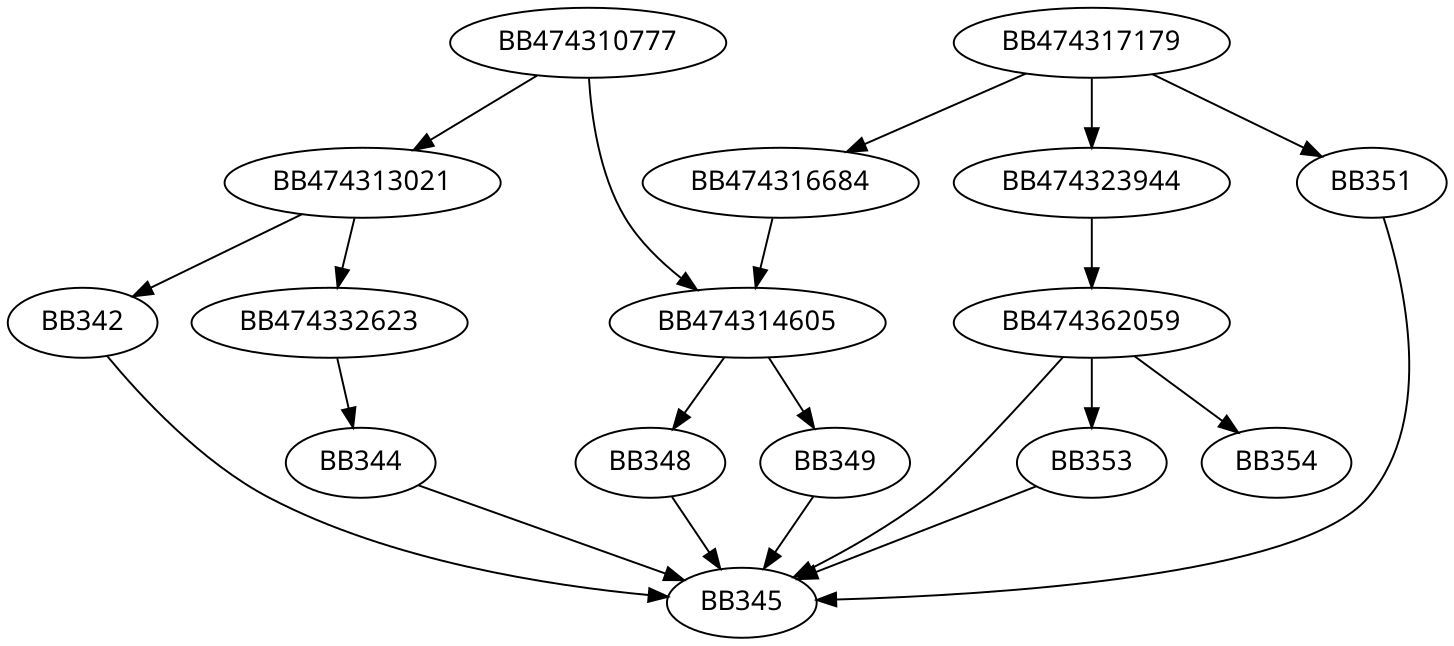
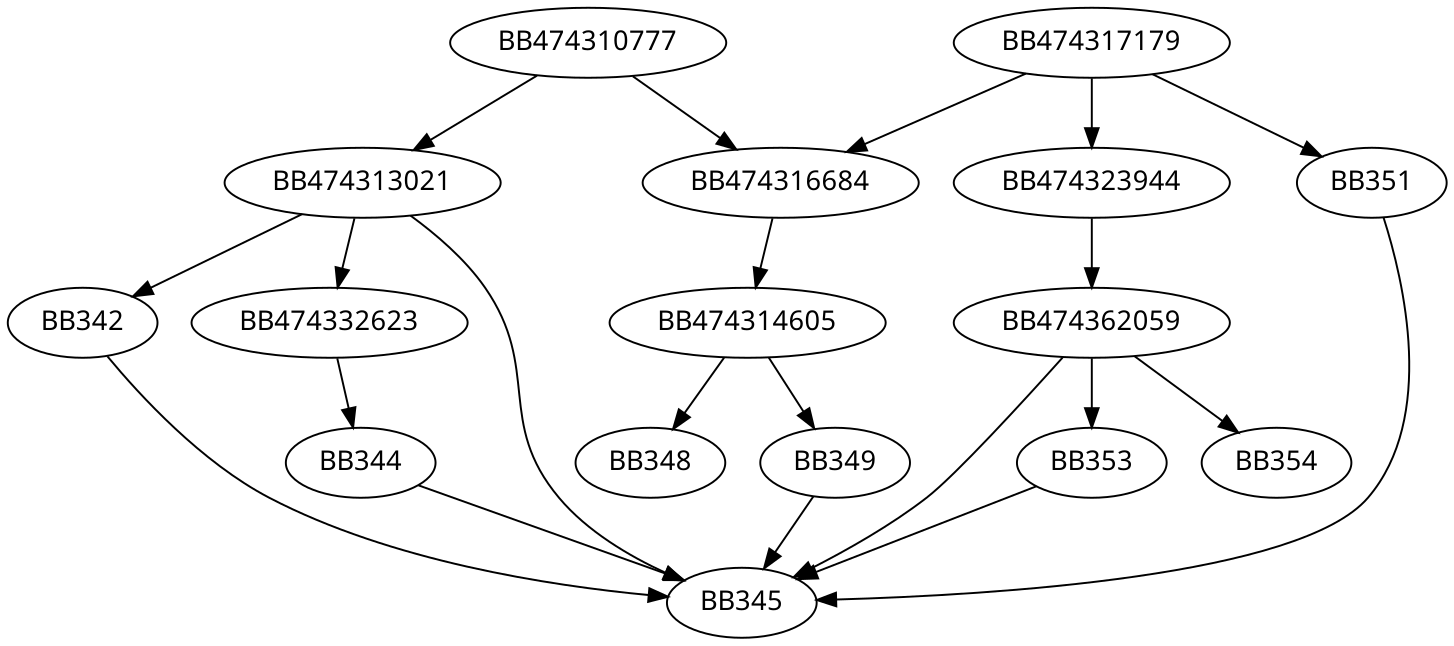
edge "BB474310777" -> "BB474314605": now "BB474310777" -> "BB474316684"
edge "BB348" -> "BB345": now "BB474313021" -> "BB345"
